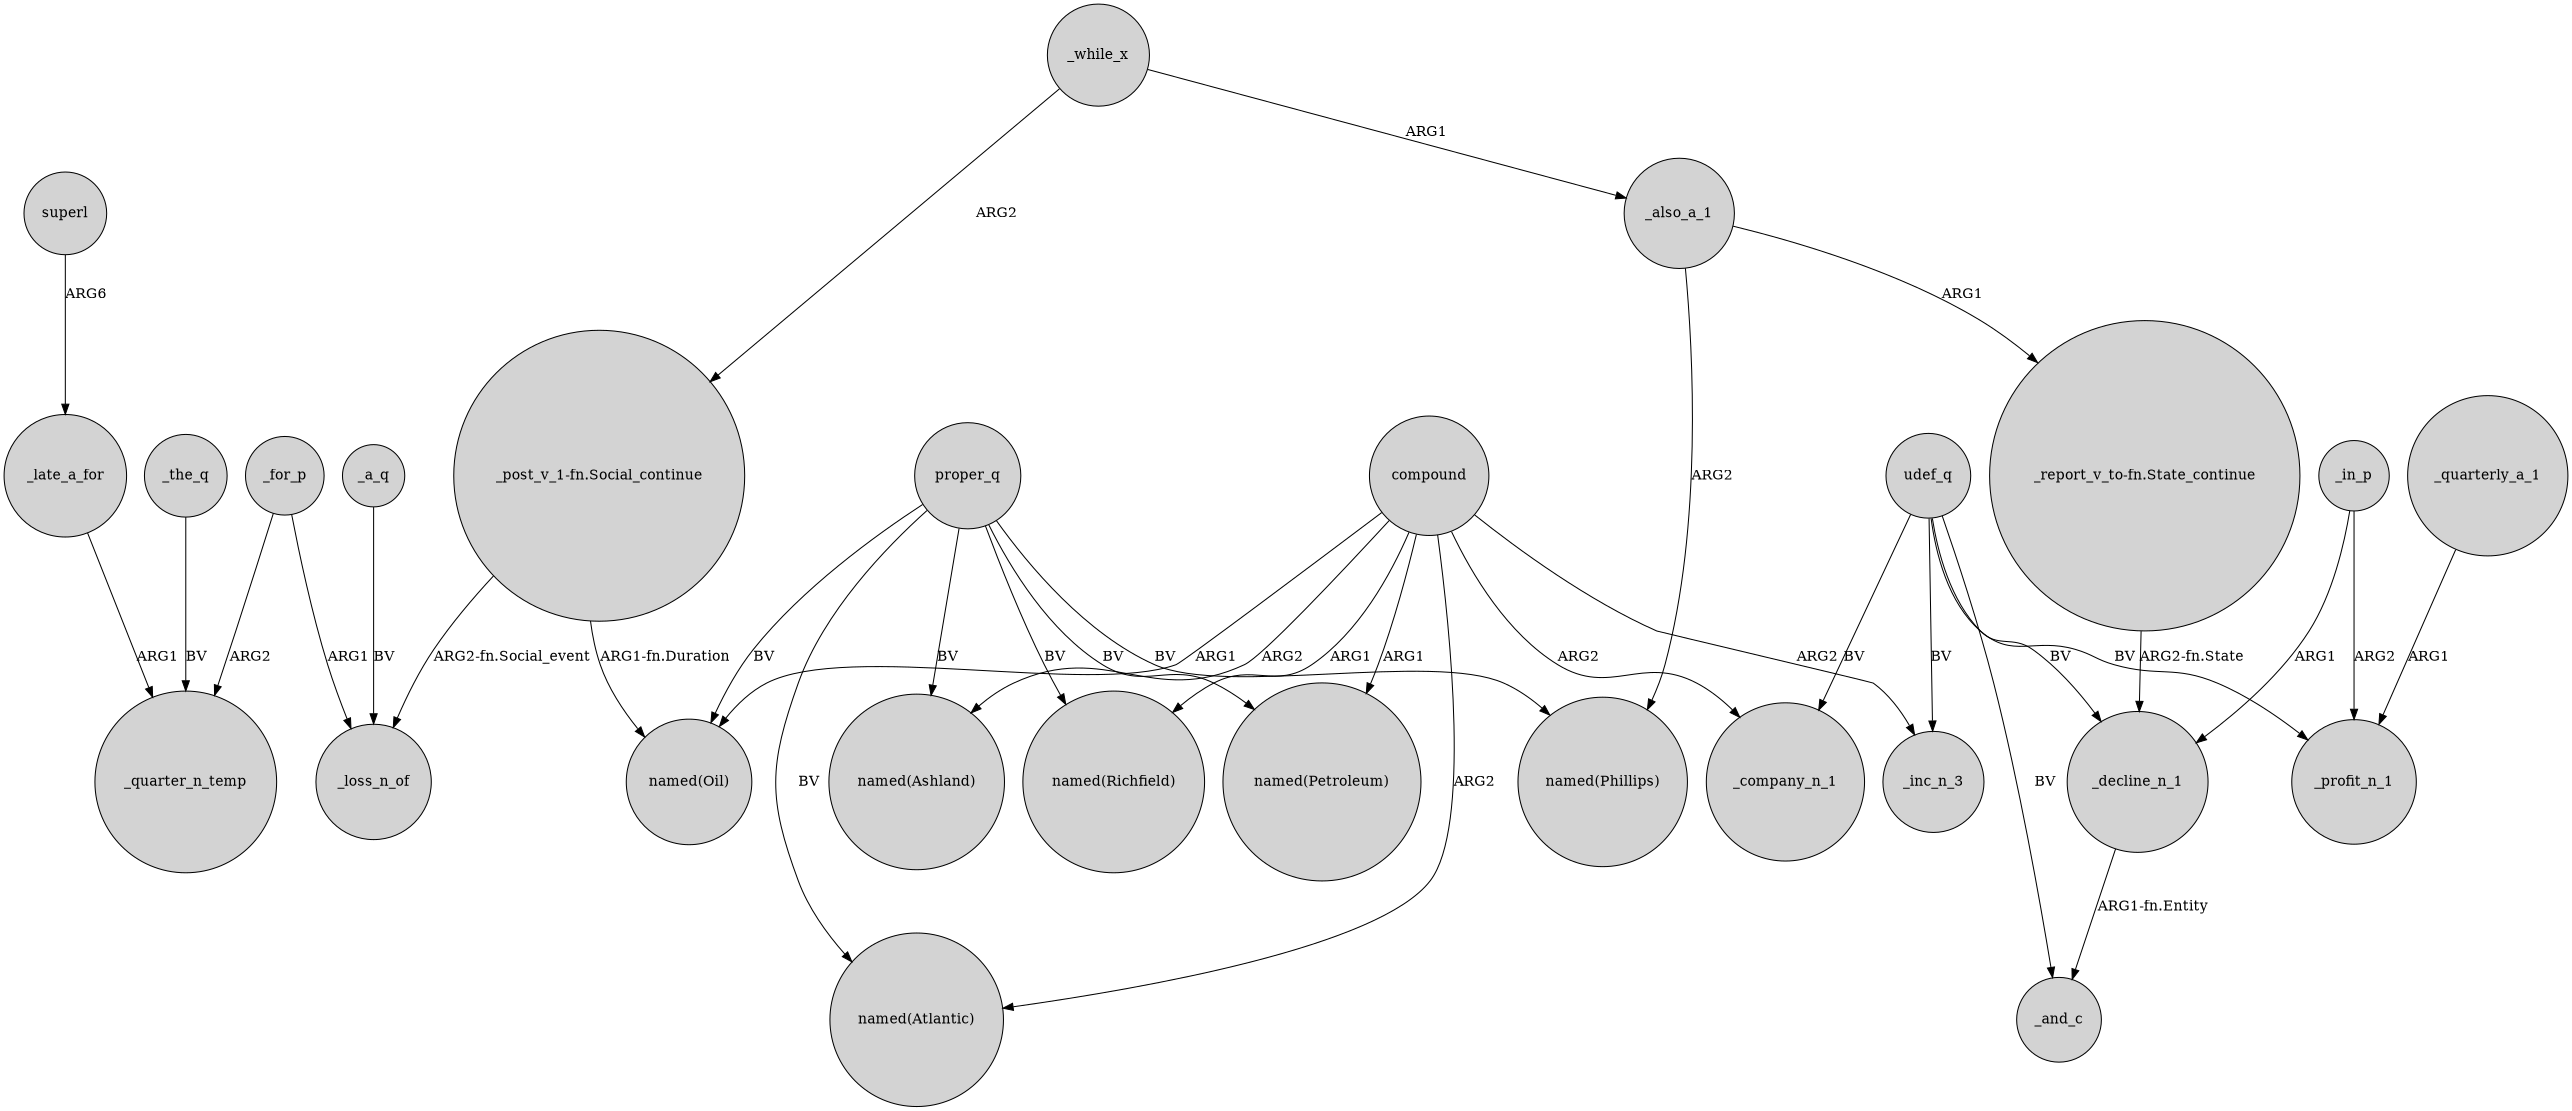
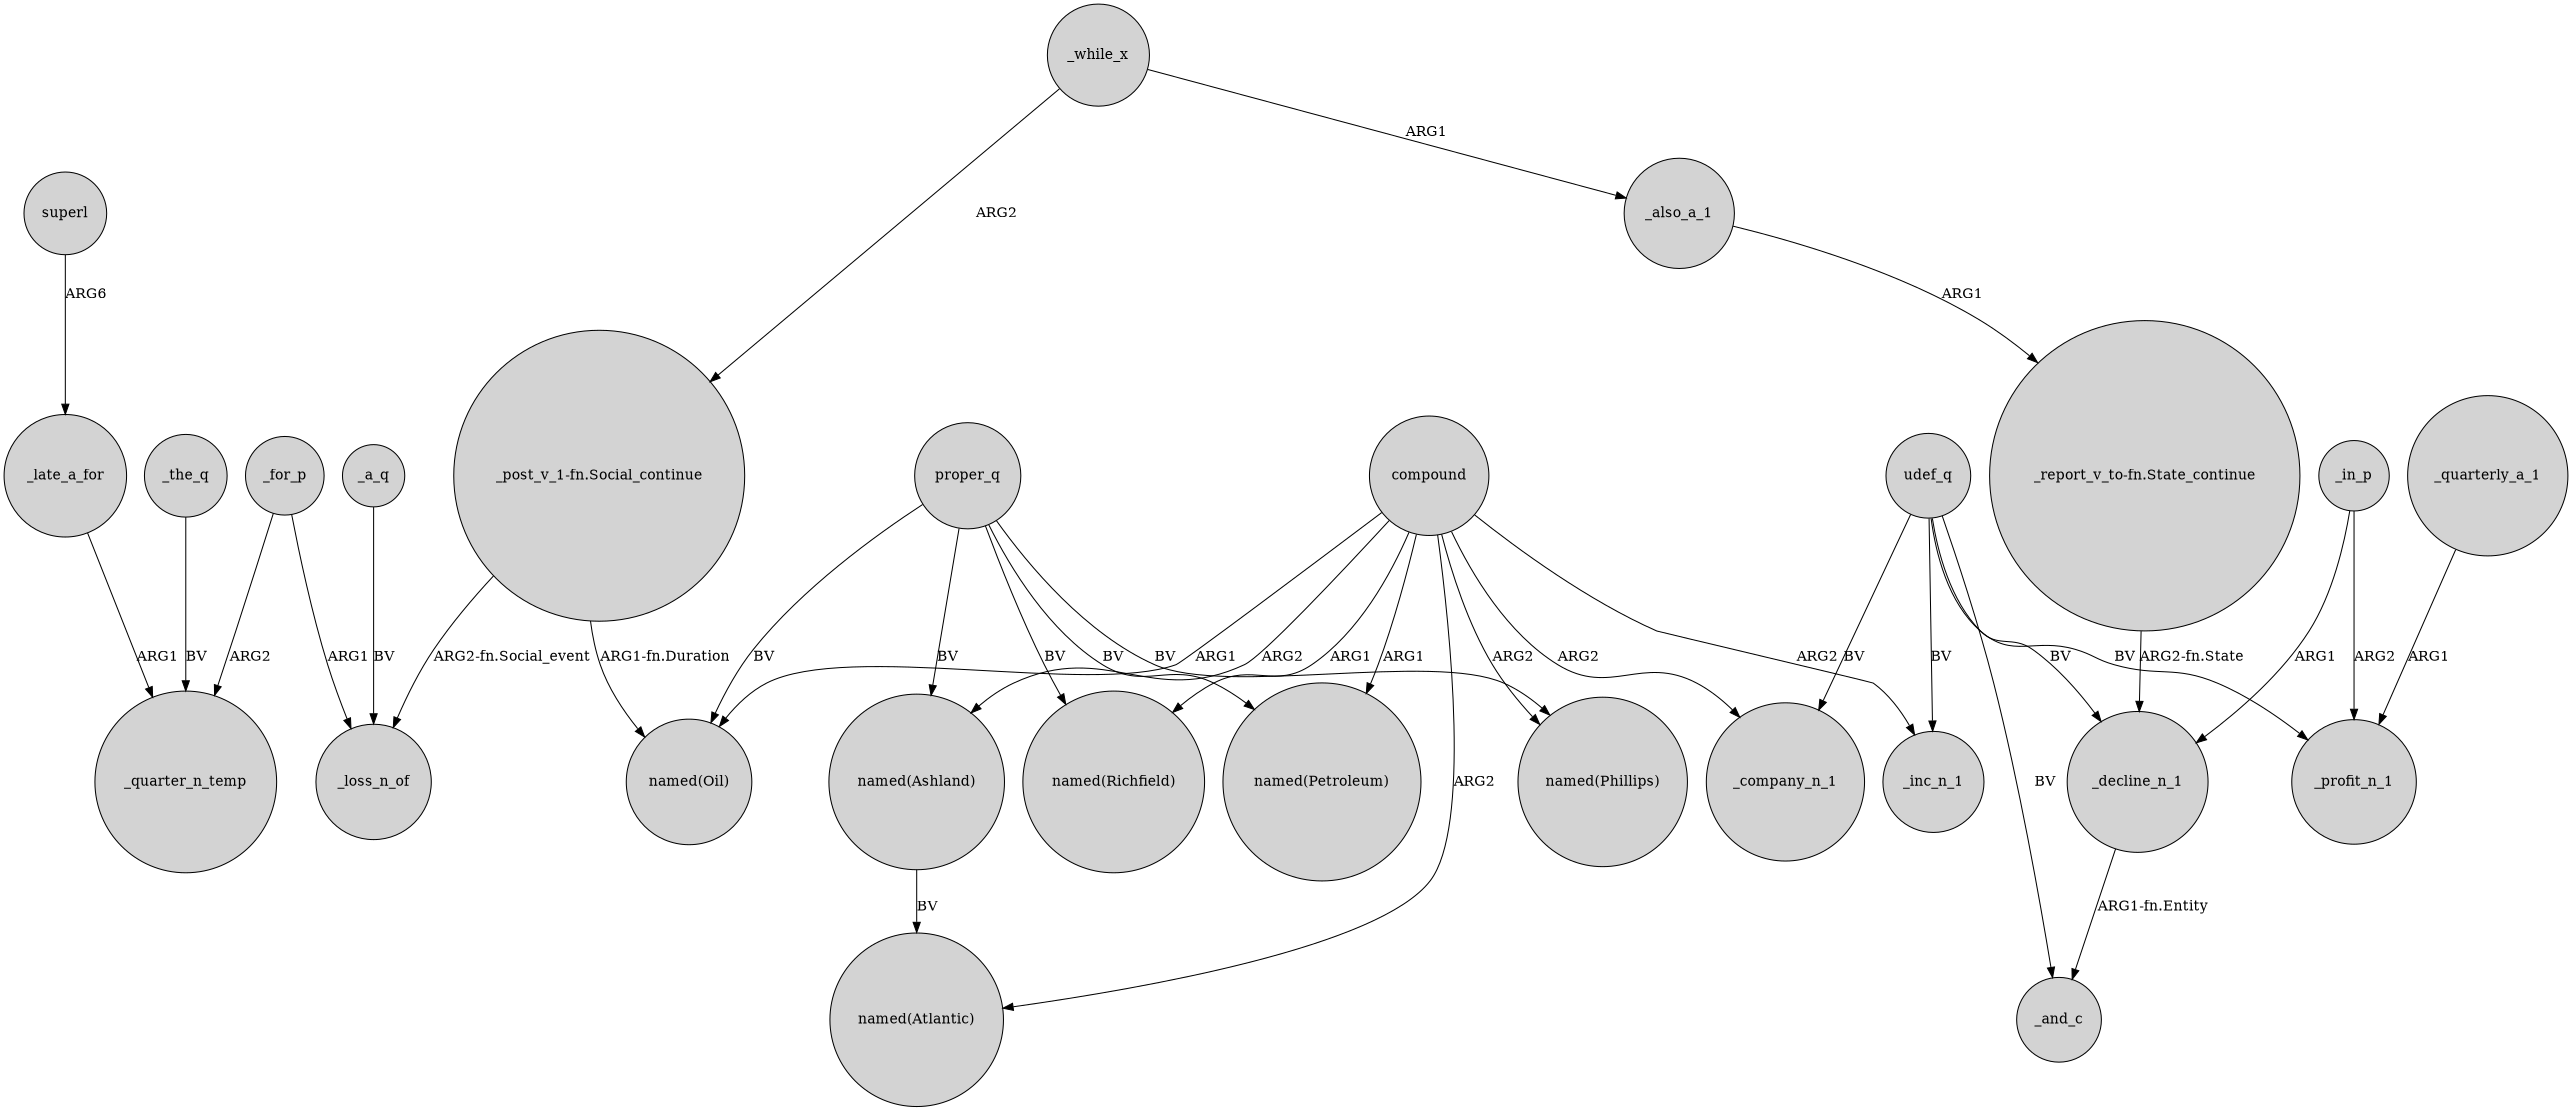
edge "_also_a_1" -> "named(Phillips)": now "compound" -> "named(Phillips)"
edge "proper_q" -> "named(Atlantic)": now "named(Ashland)" -> "named(Atlantic)"
node "_inc_n_3": label "_inc_n_3" -> "_inc_n_1"
